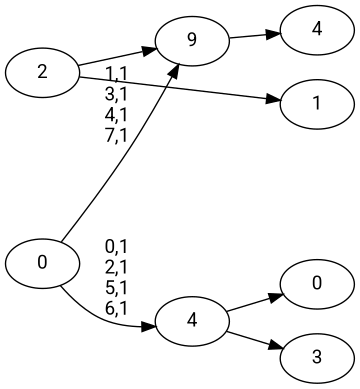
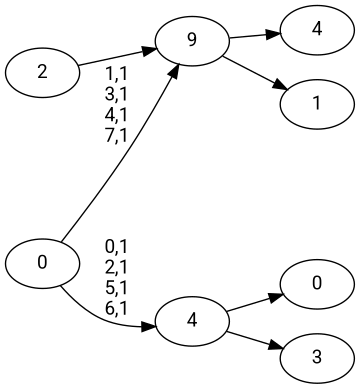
edge "2" -> "1": now "9" -> "1"
